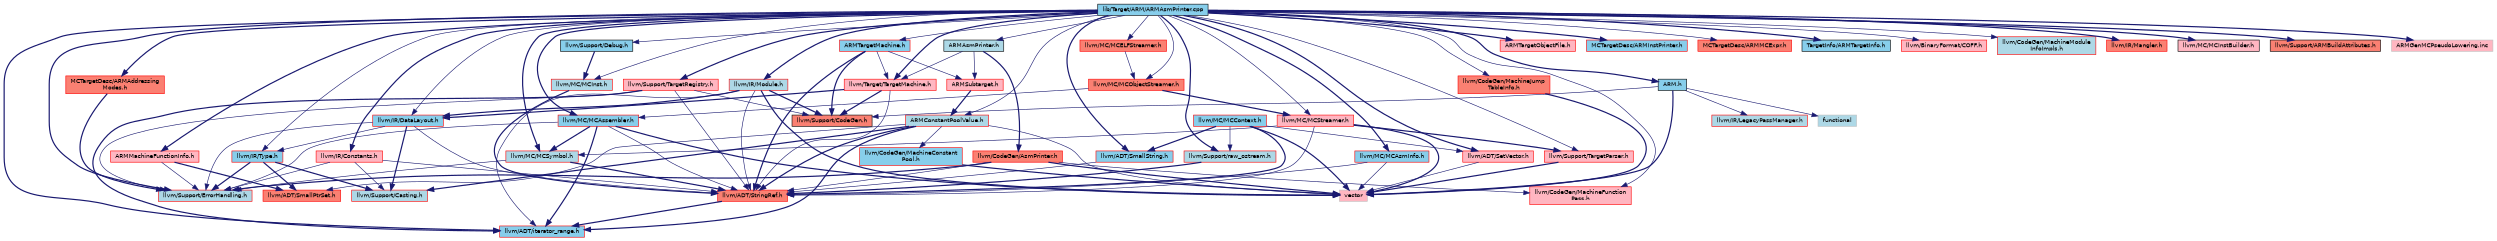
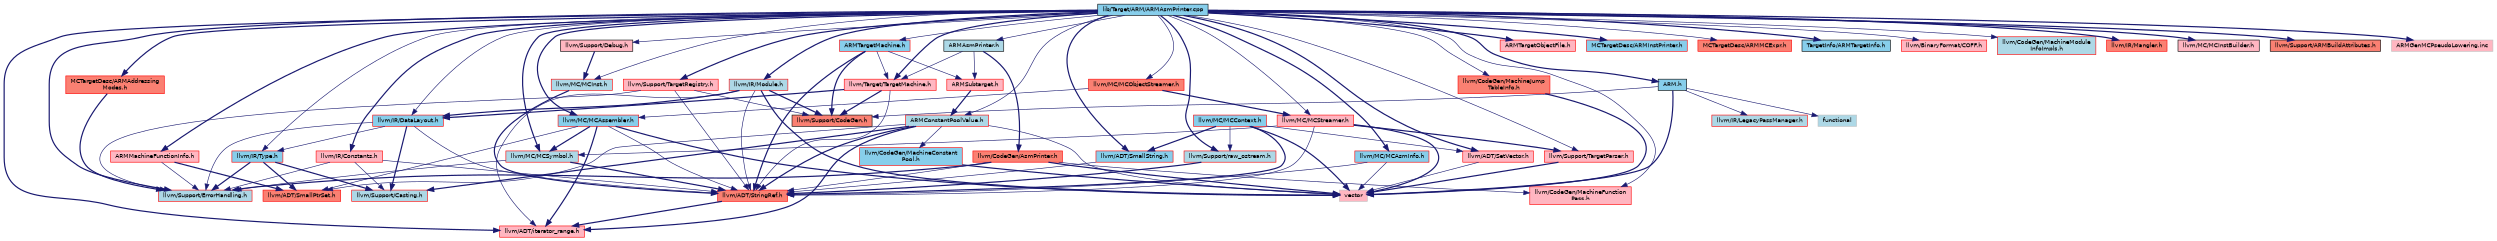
node "llvm/Support/Debug.h": fillcolor skyblue -> lightpink
node "llvm/MC/MCELFStreamer.h": removed
edge "llvm/Support/TargetRegistry.h" -> "llvm/ADT/iterator_range.h": removed
edge "llvm/MC/MCAssembler.h" -> "llvm/Support/ErrorHandling.h": now "llvm/MC/MCAssembler.h" -> "llvm/ADT/SmallPtrSet.h"
node "llvm/ADT/iterator_range.h": fillcolor skyblue -> lightpink
